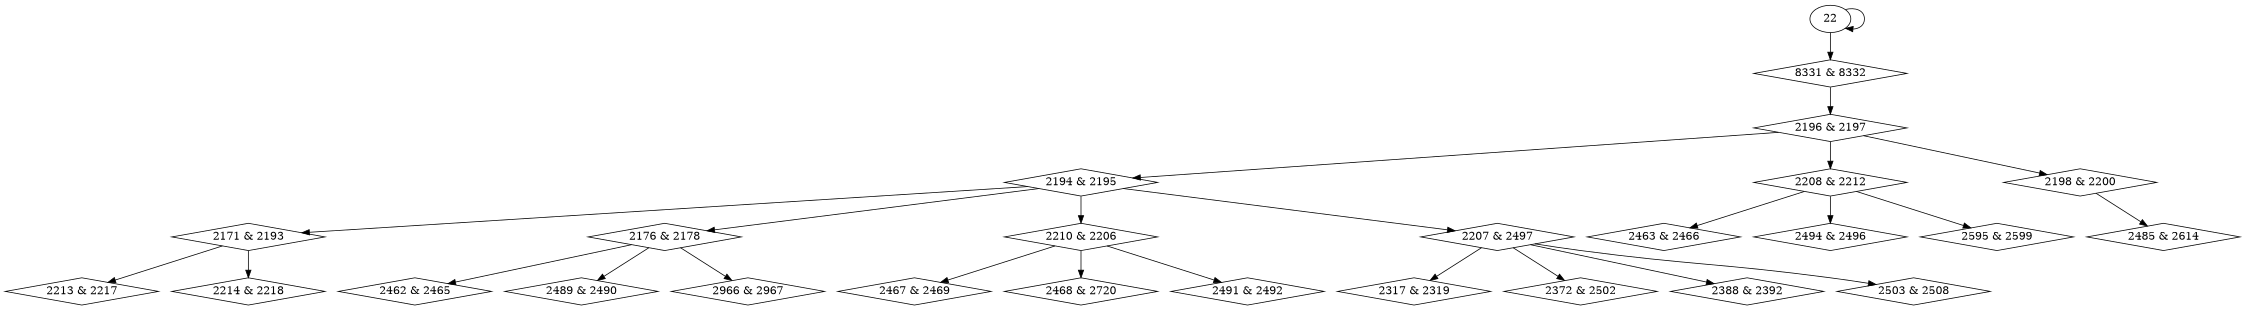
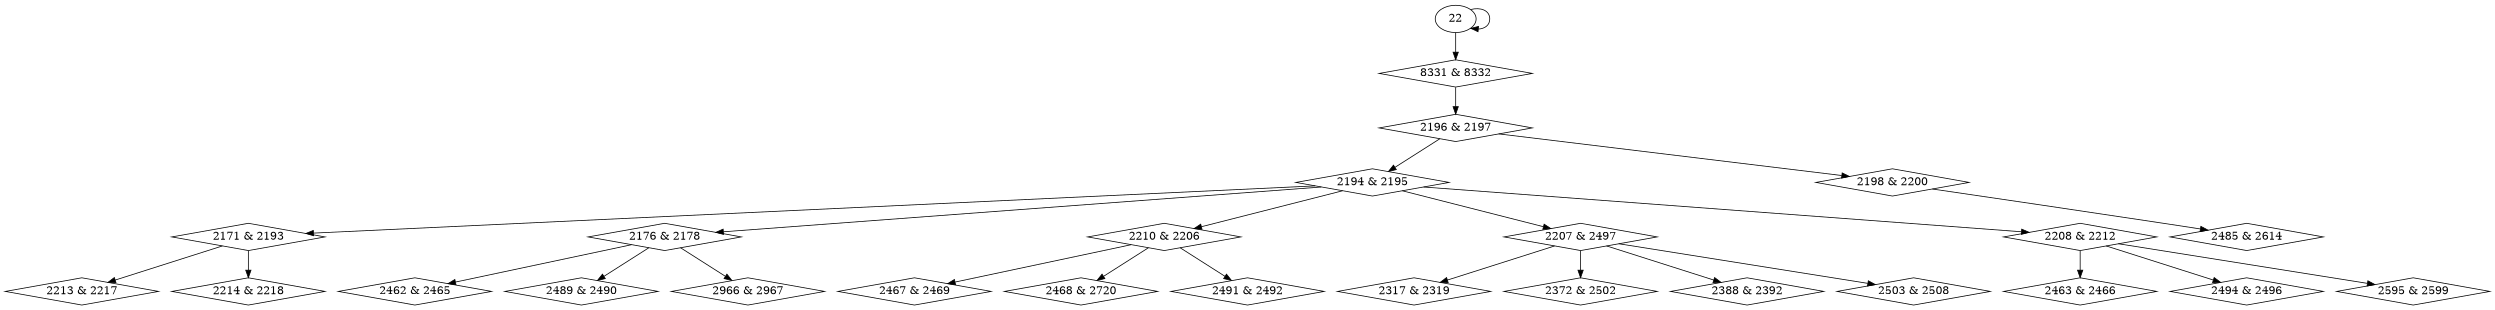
edge "2196 & 2197" -> "2208 & 2212": now "2194 & 2195" -> "2208 & 2212"
